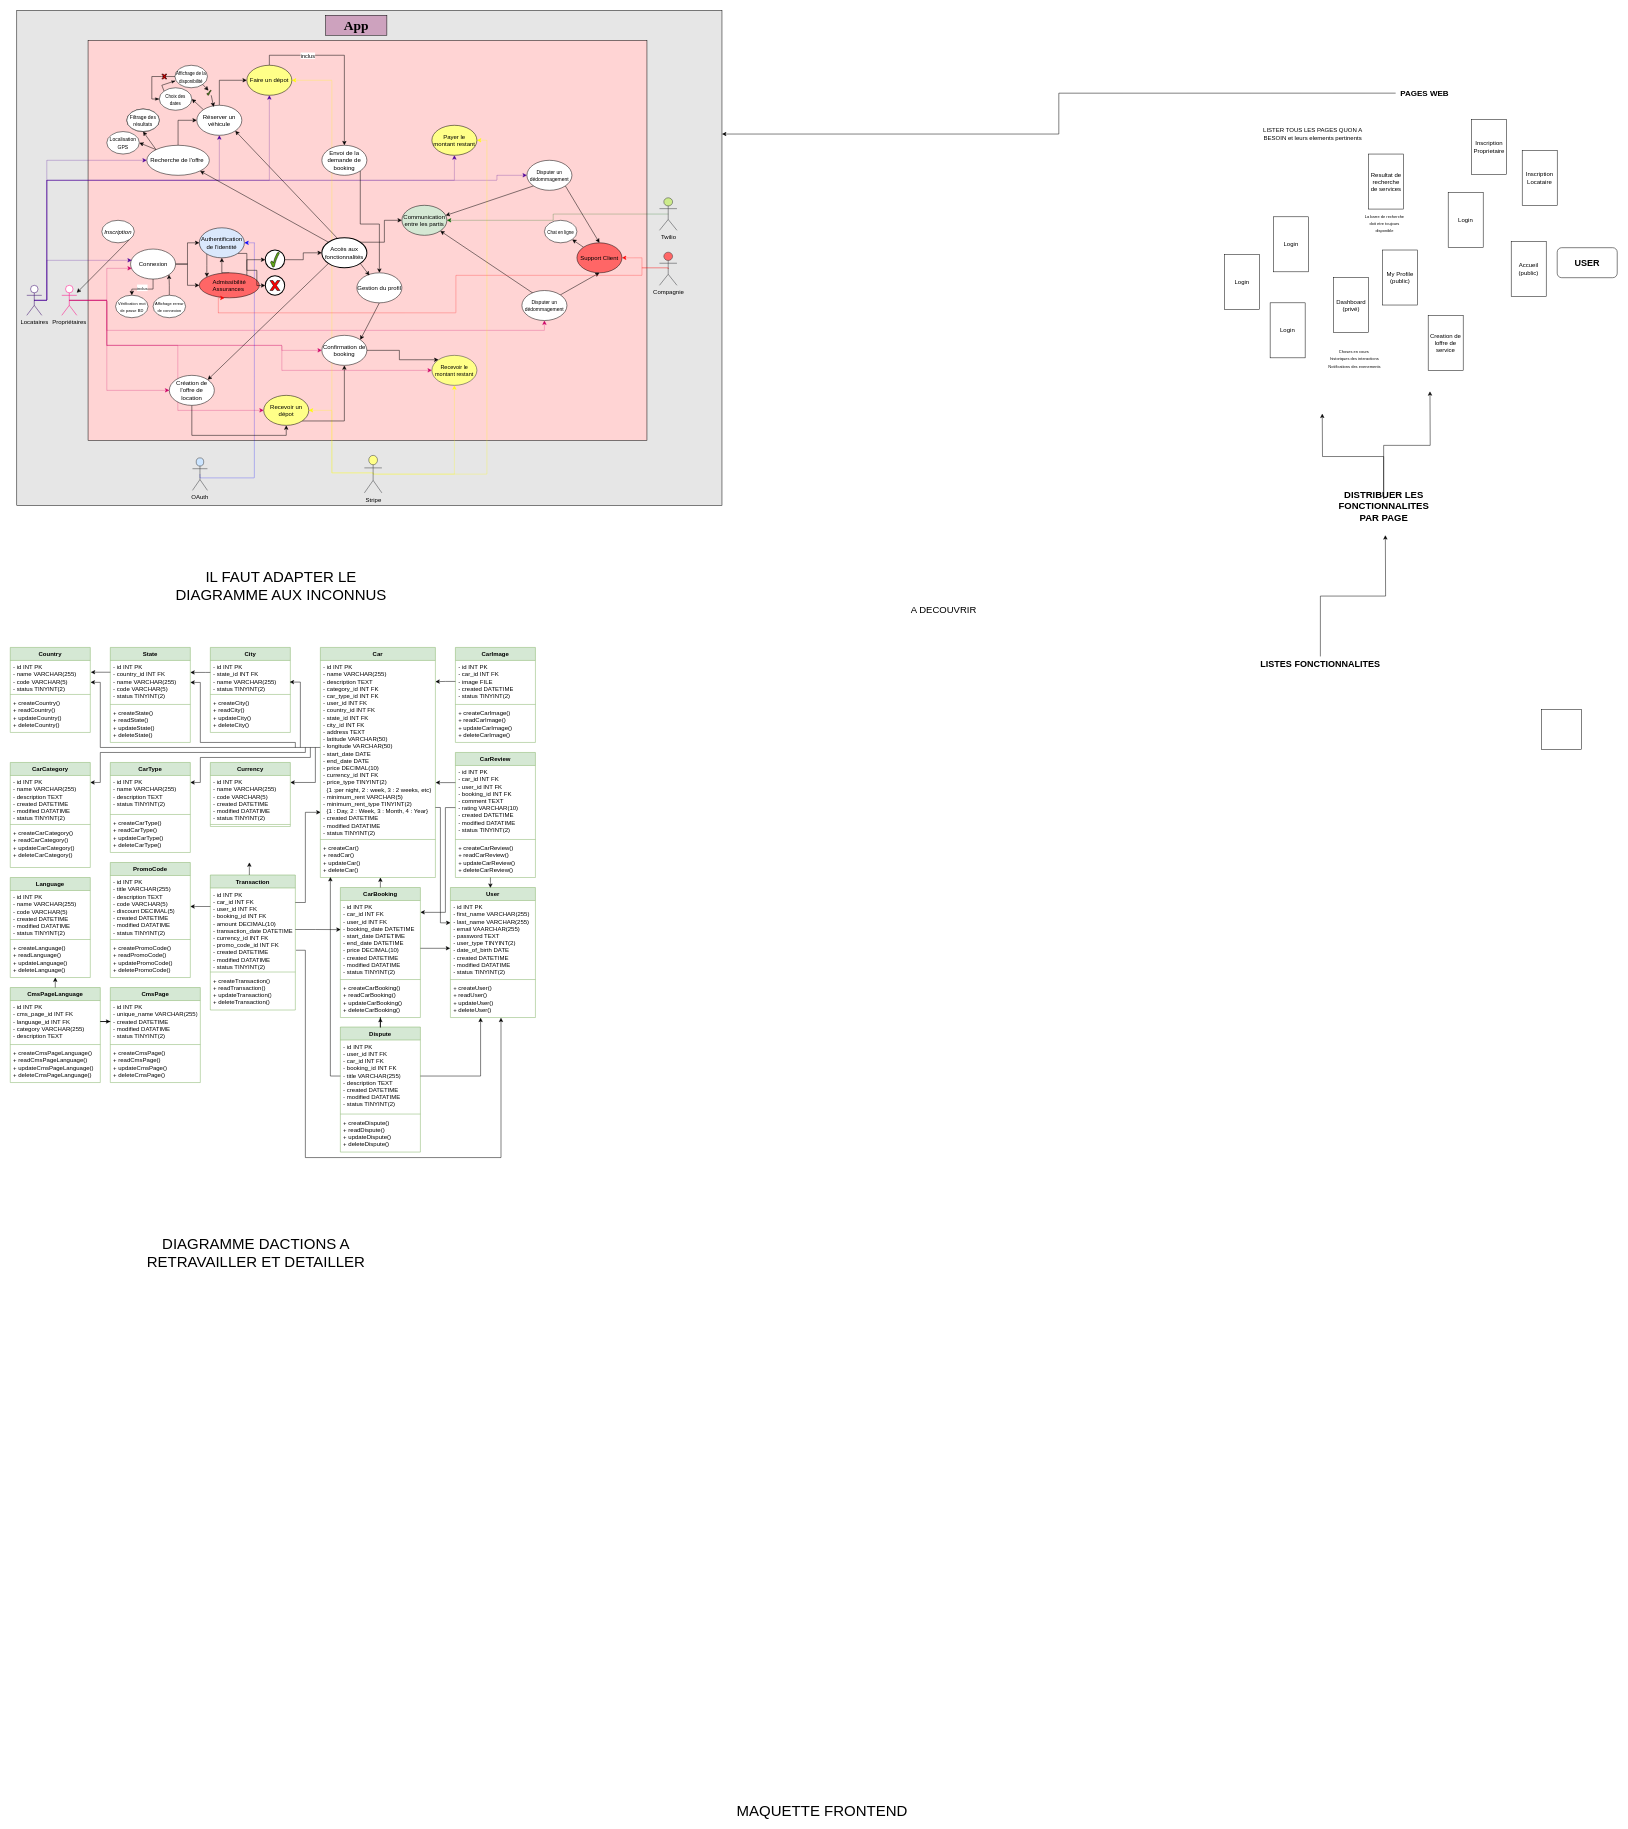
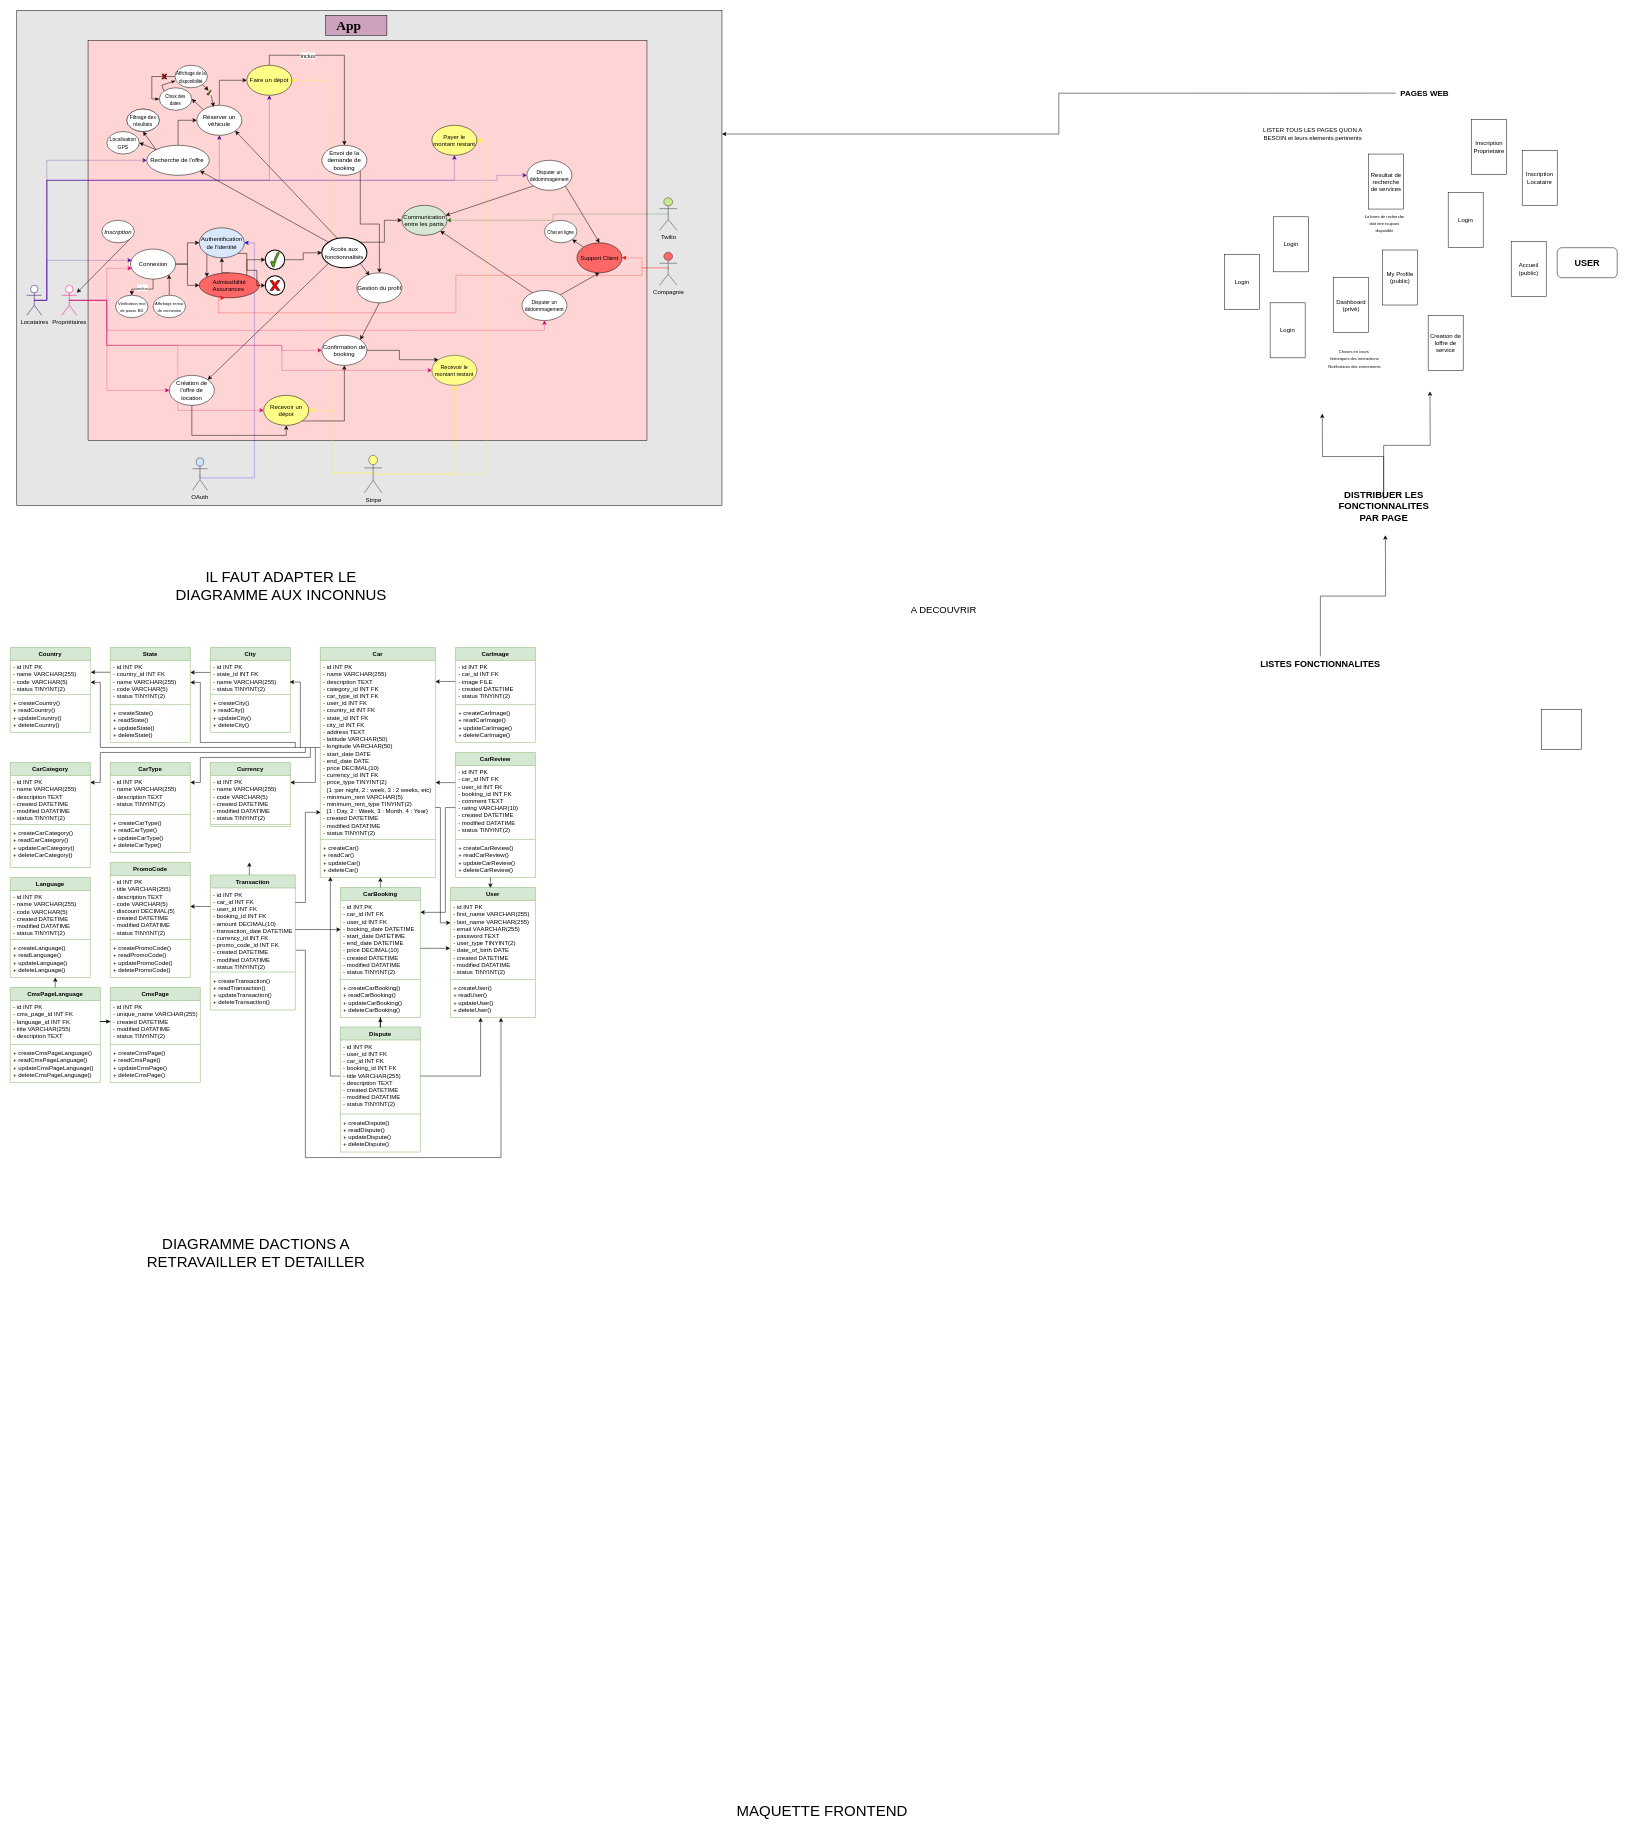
node "App": moved (356, 25) -> (349, 25)
node "- id INT PK - cms_page_id INT FK - language_id INT FK - category VARCHAR(255) - description TEXT": label "- id INT PK - cms_page_id INT FK - language_id INT FK - category VARCHAR(255) - description TEXT" -> "- id INT PK - cms_page_id INT FK - language_id INT FK - title VARCHAR(255) - description TEXT"
